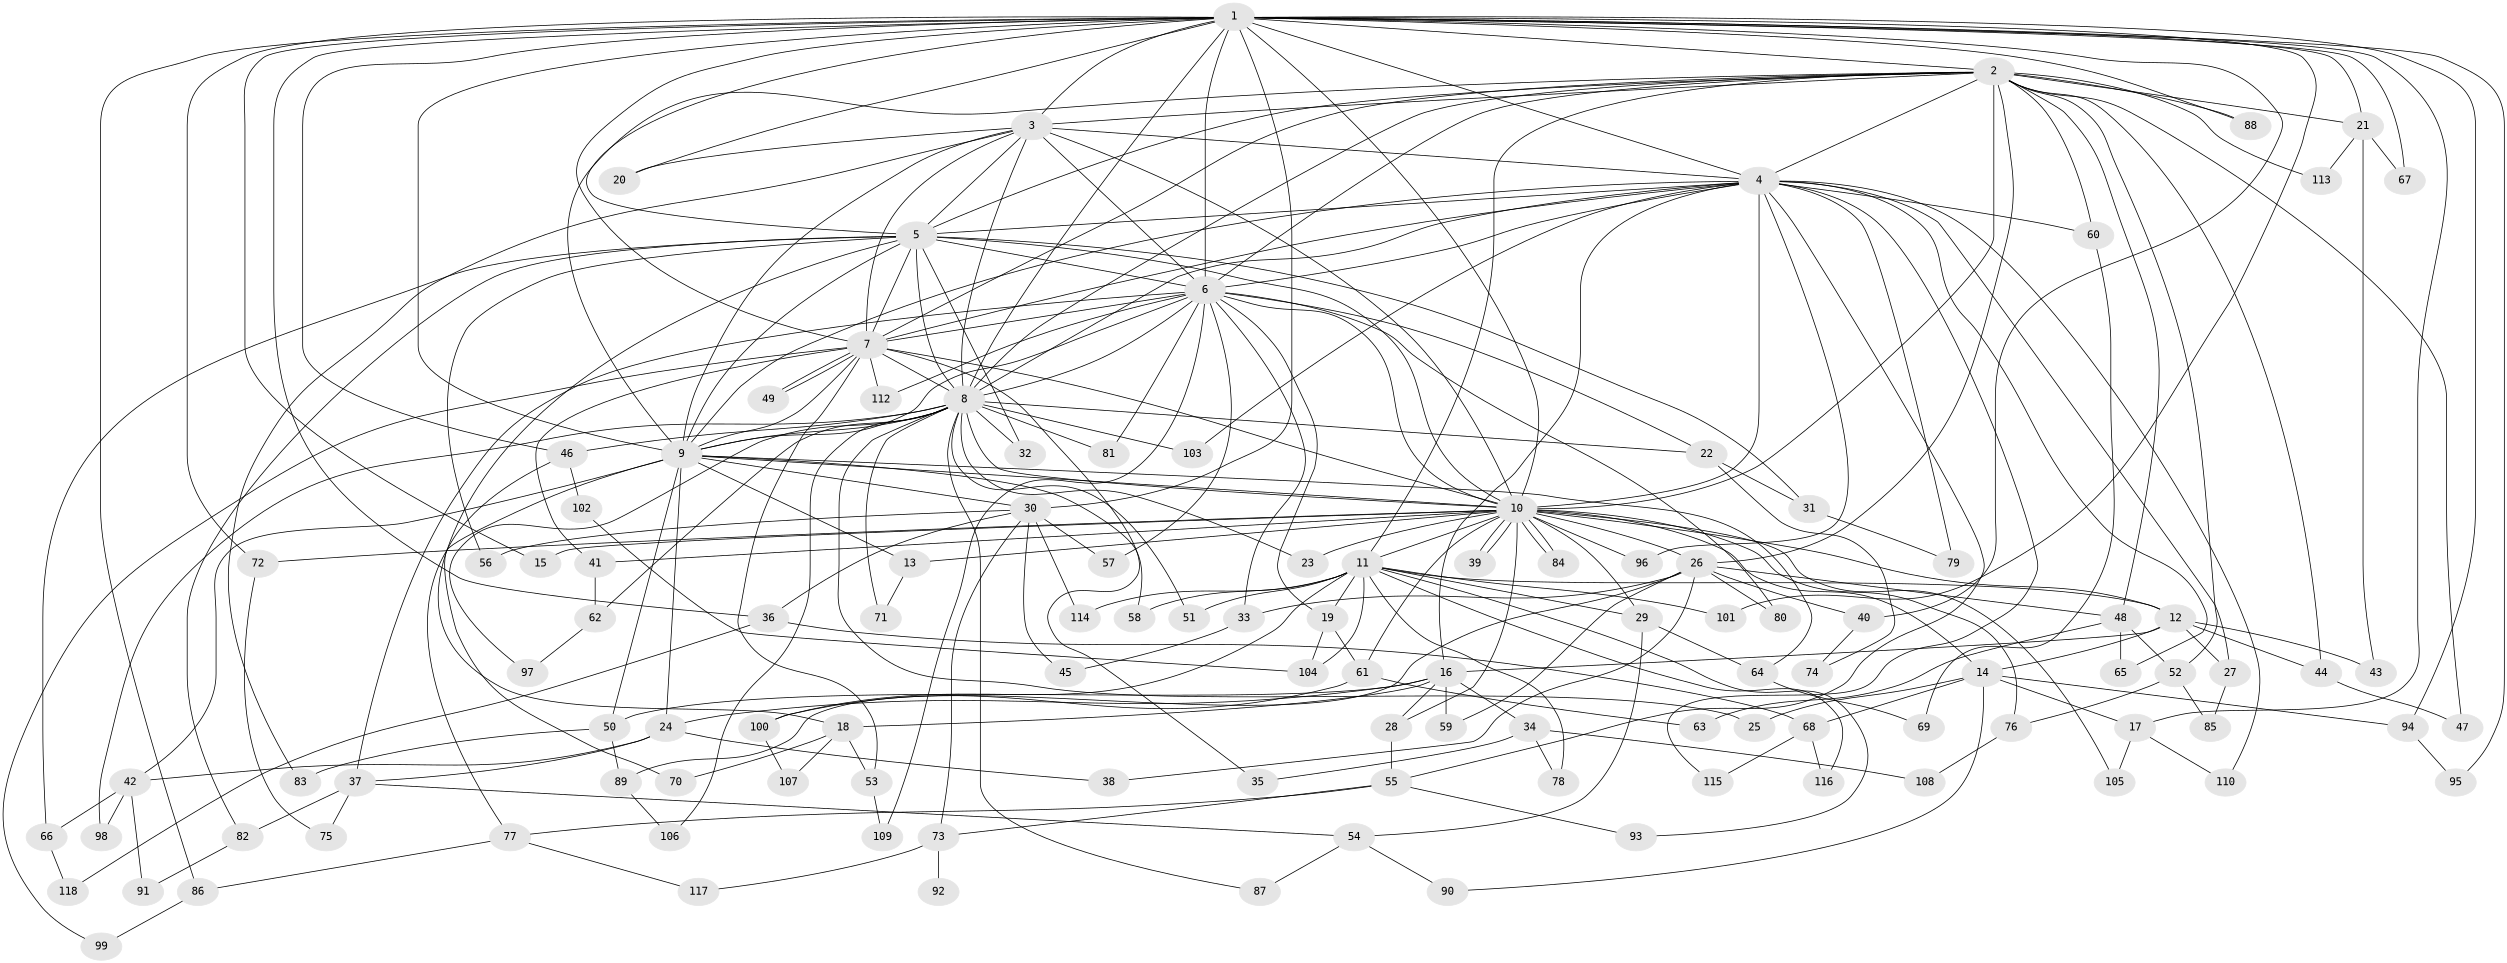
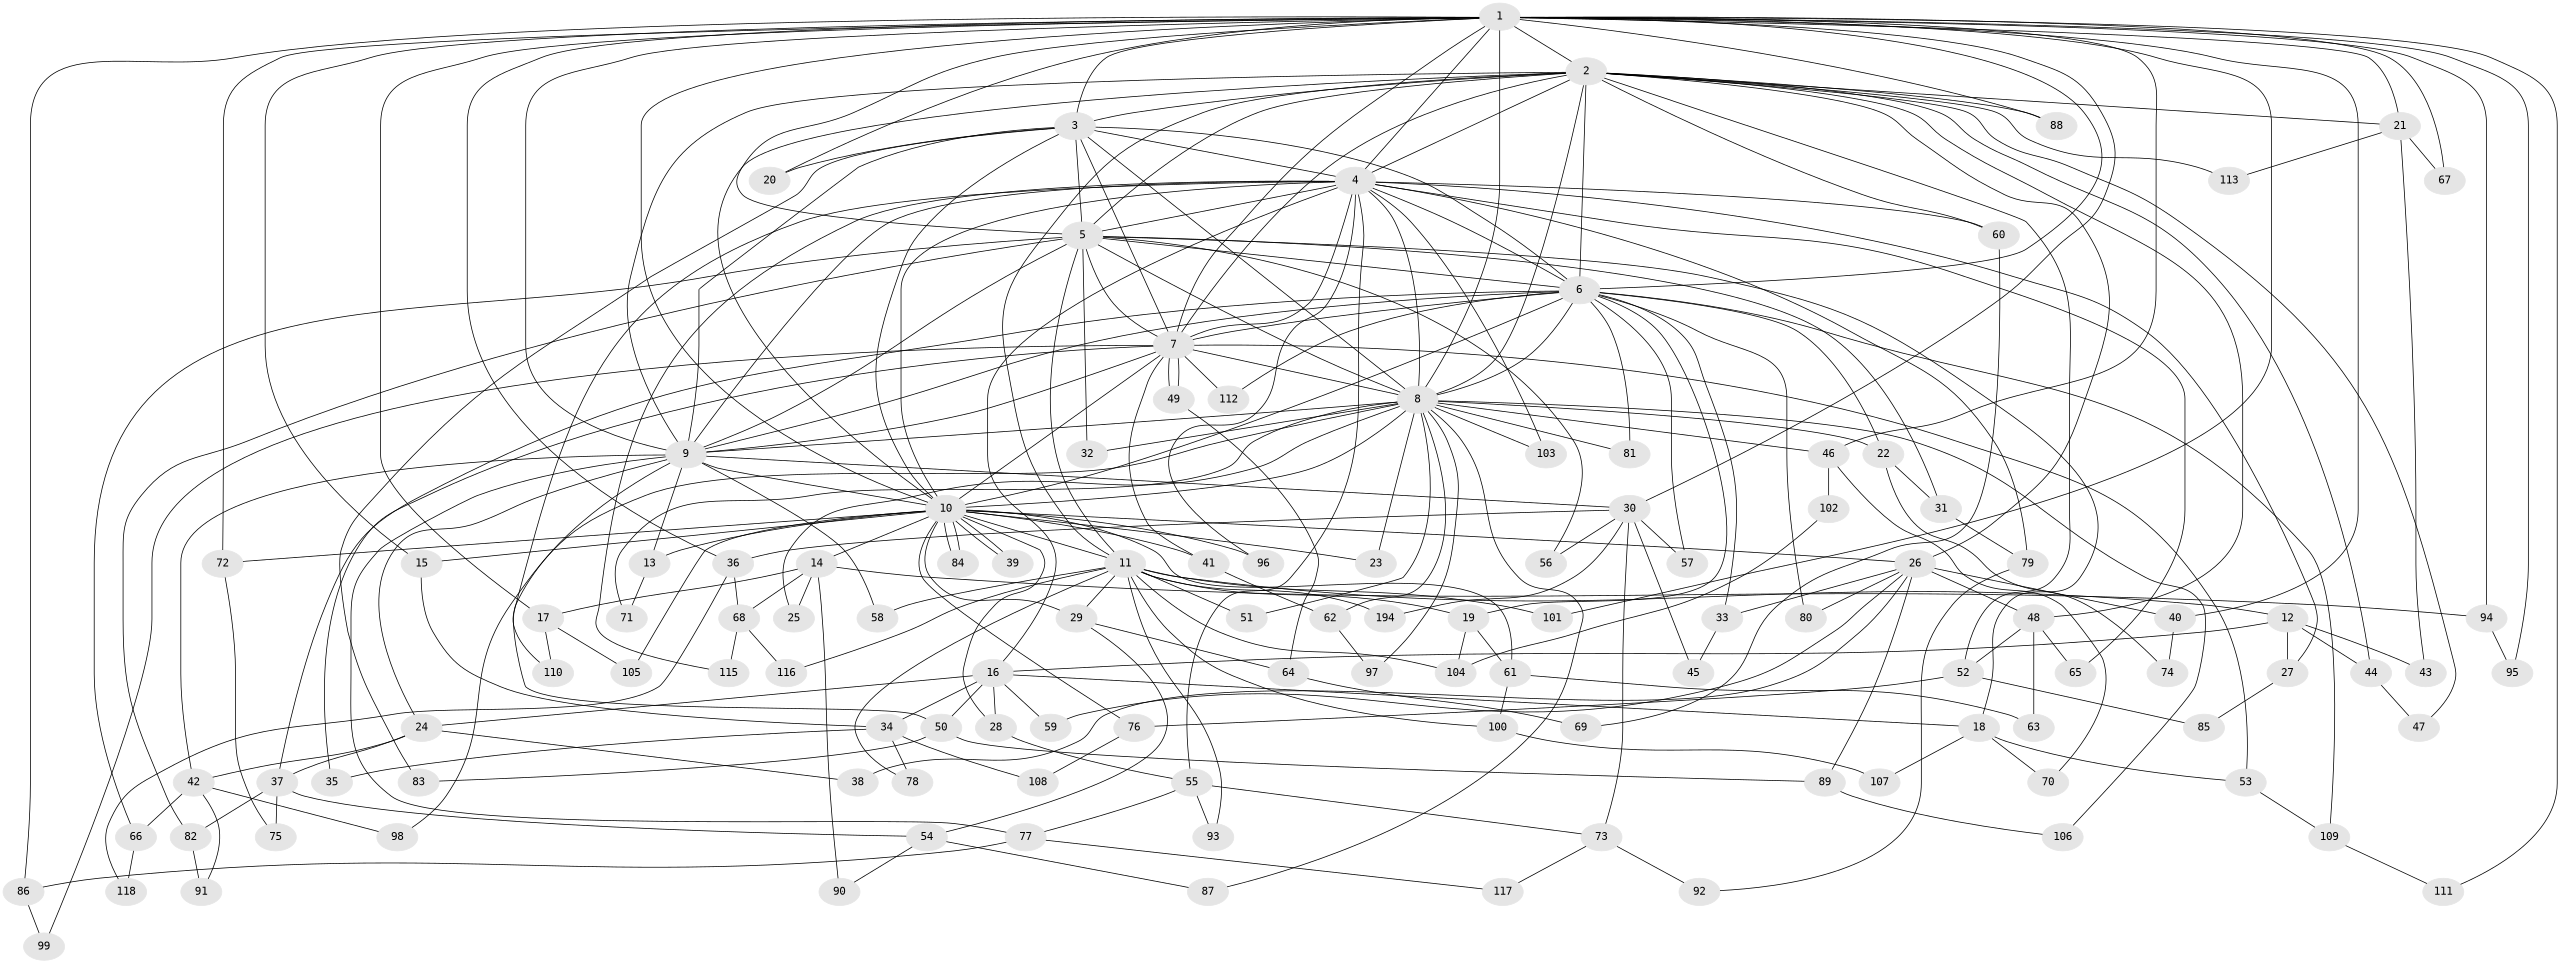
edge "5" -- "10": now "5" -- "11"
edge "9" -- "64": now "49" -- "64"
edge "10" -- "12": removed
node "114": label "114" -> "194"
edge "12" -- "14": removed
edge "15" -- "34": added
edge "79" -- "92": added
node "111": added
